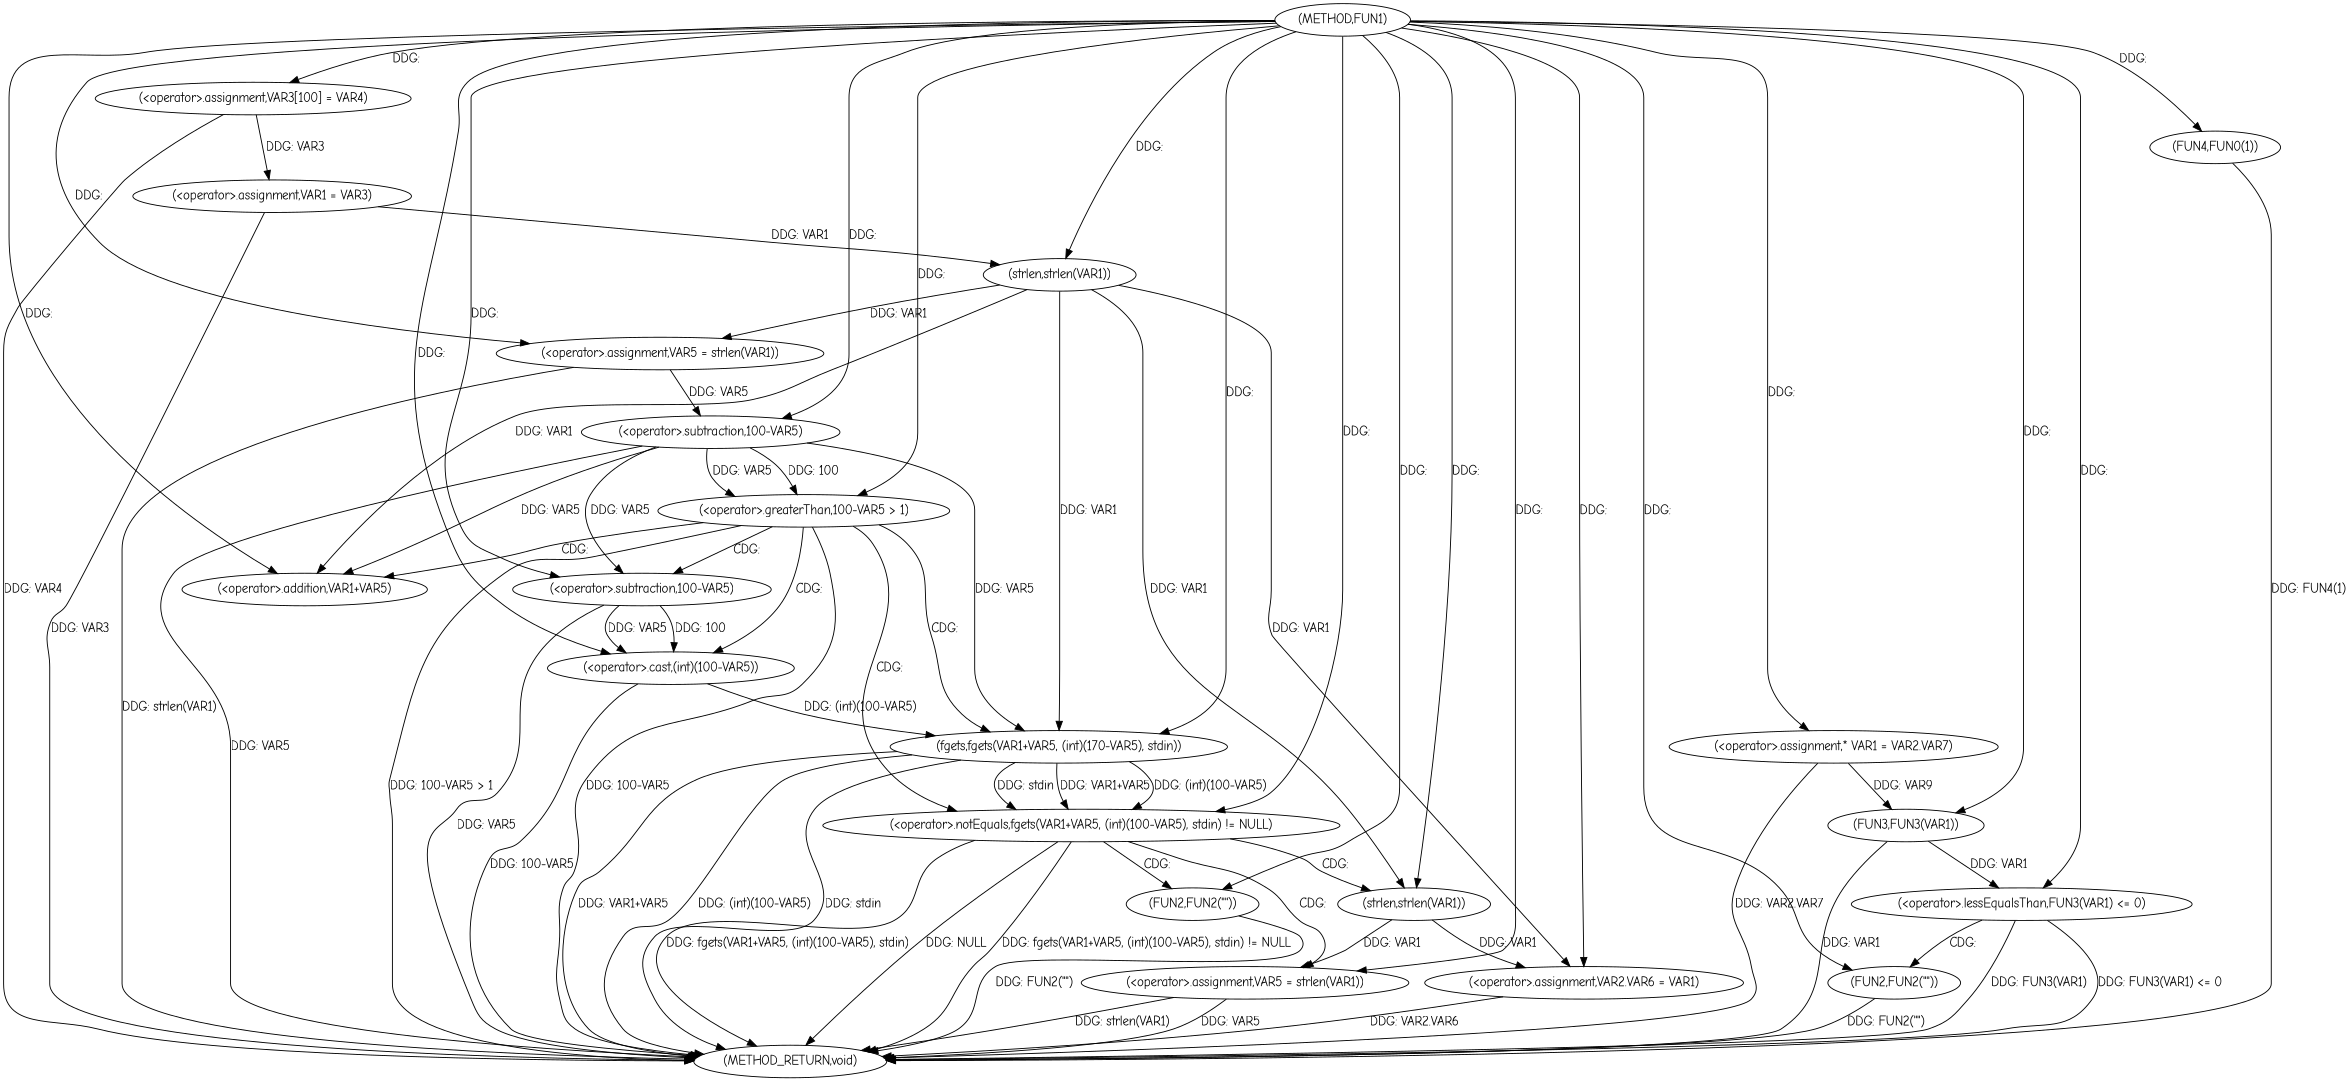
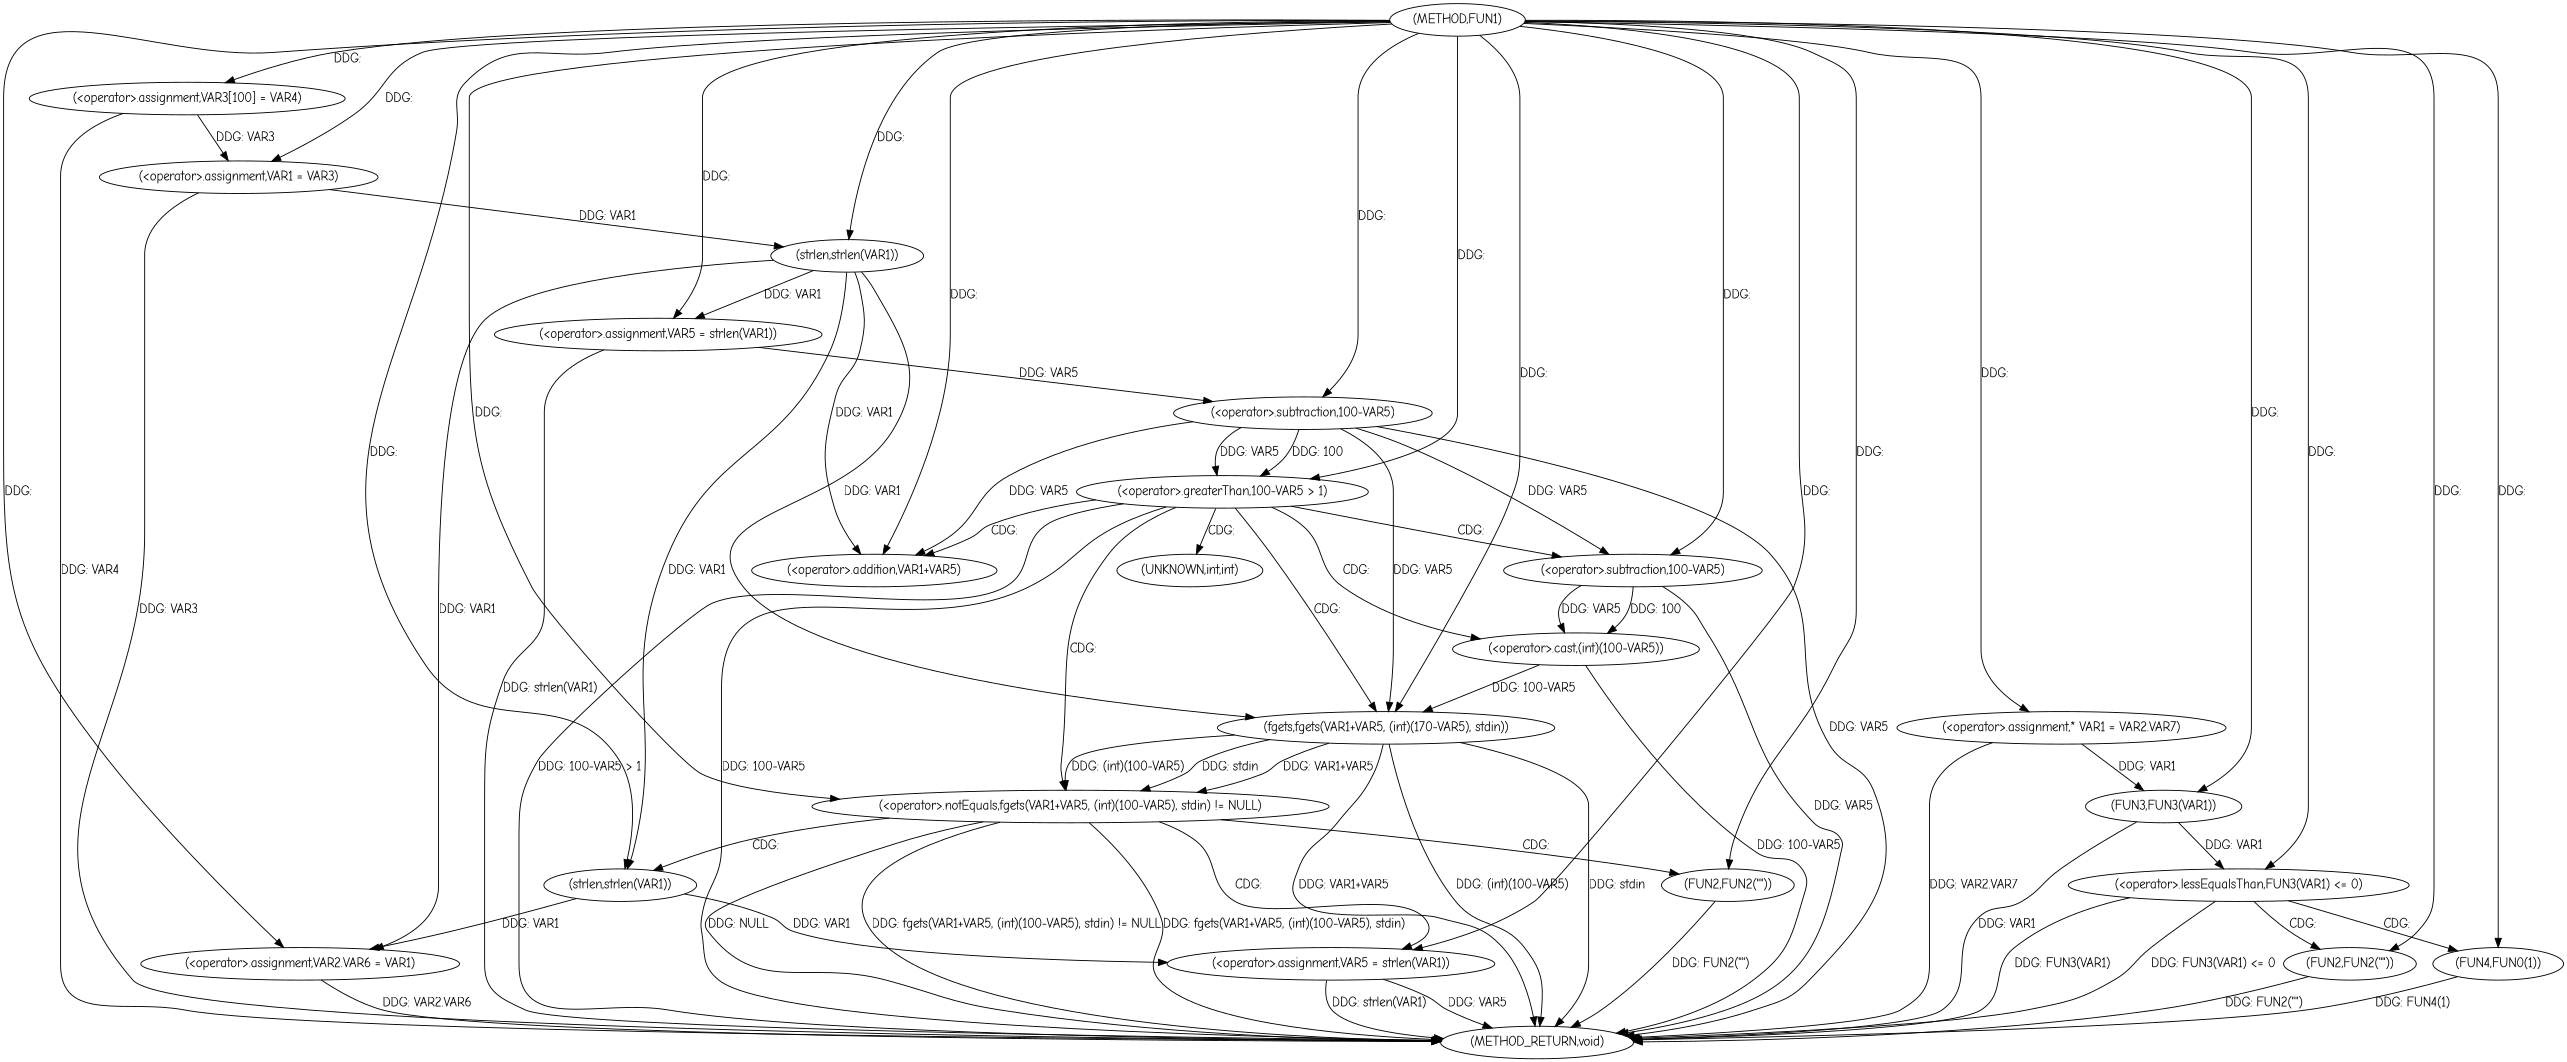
edge "(METHOD,FUN1)" -> "(<operator>.cast,(int)(100-VAR5))": now "(METHOD,FUN1)" -> "(<operator>.assignment,VAR1 = VAR3)"
node "(UNKNOWN,int,int)": added
edge "(<operator>.cast,(int)(100-VAR5))" -> "(fgets,fgets(VAR1+VAR5, (int)(170-VAR5), stdin))": label "DDG: (int)(100-VAR5)" -> "DDG: 100-VAR5"
edge "(<operator>.assignment,* VAR1 = VAR2.VAR7)" -> "(FUN3,FUN3(VAR1))": label "DDG: VAR9" -> "DDG: VAR1"
edge "(<operator>.lessEqualsThan,FUN3(VAR1) <= 0)" -> "(FUN4,FUN0(1))": added, label "CDG:"
